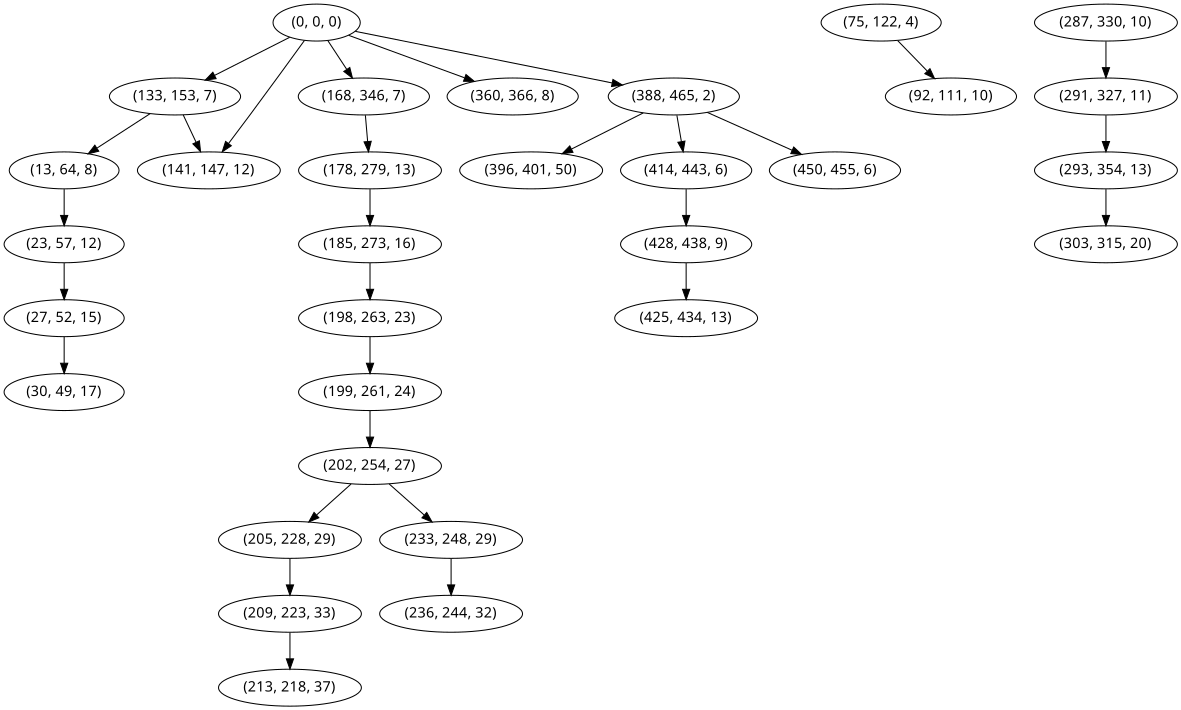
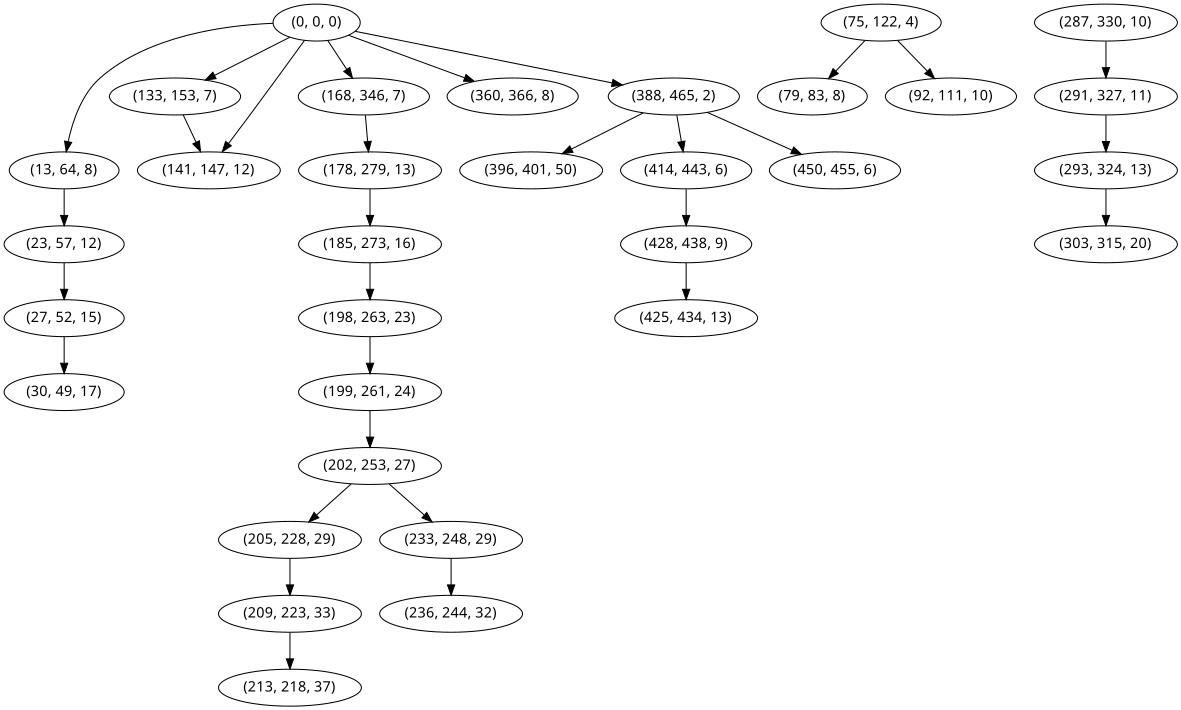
node "(79, 83, 8)": added
edge "(133, 153, 7)" -> "(13, 64, 8)": now "(0, 0, 0)" -> "(13, 64, 8)"
node "(293, 354, 13)": label "(293, 354, 13)" -> "(293, 324, 13)"
node "(202, 254, 27)": label "(202, 254, 27)" -> "(202, 253, 27)"
